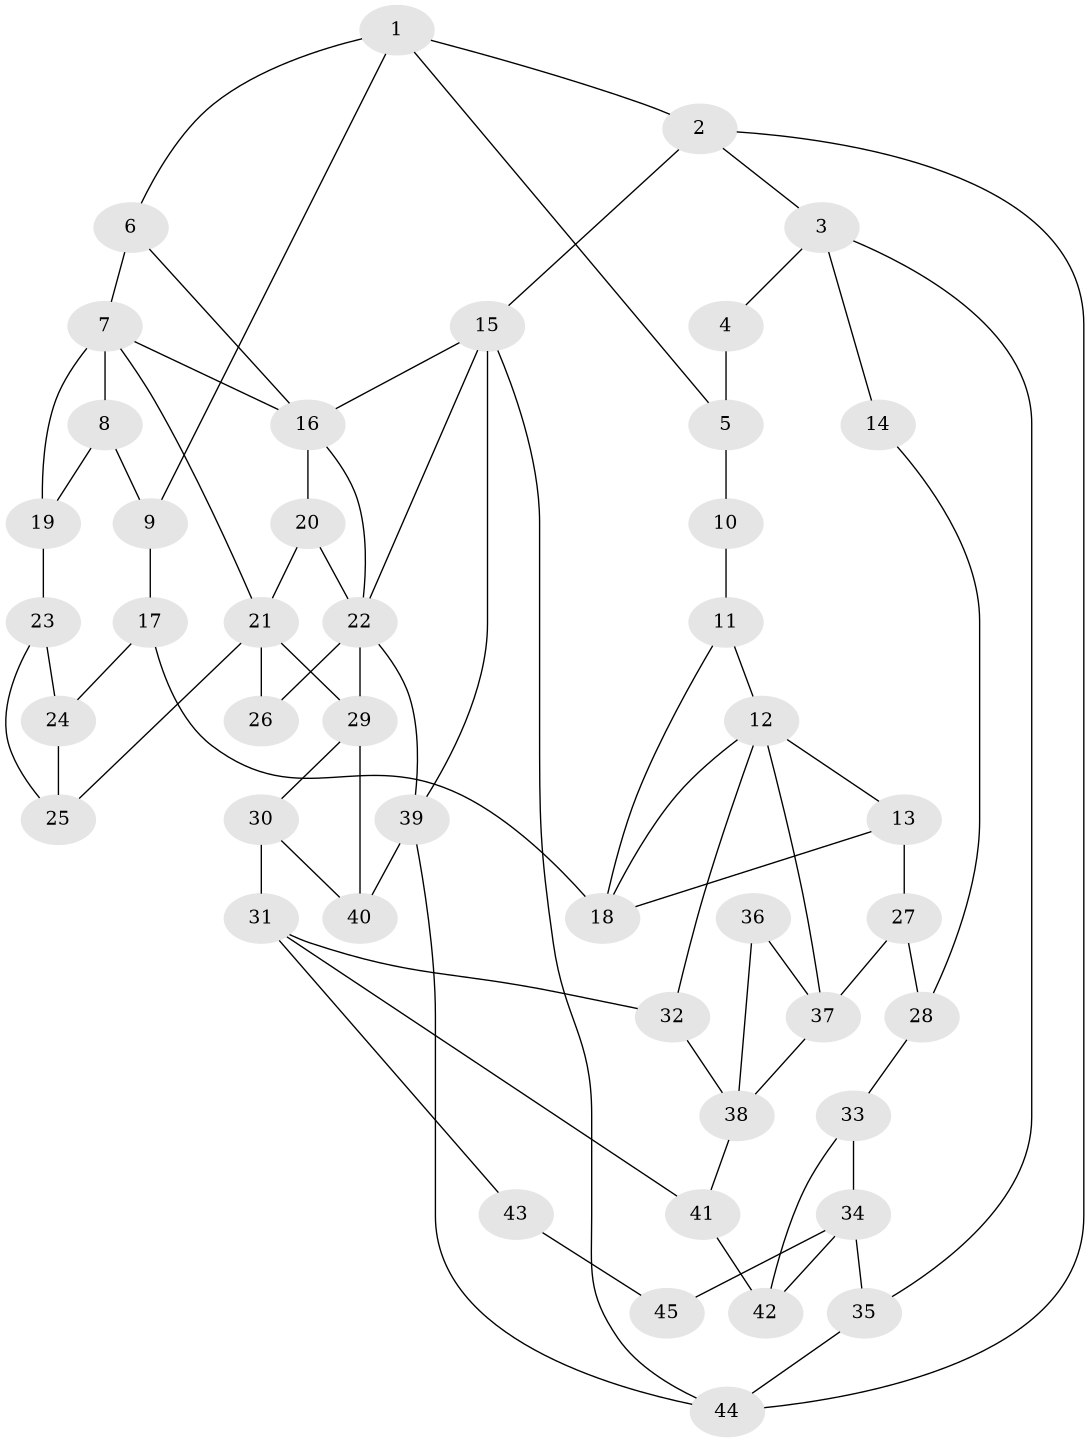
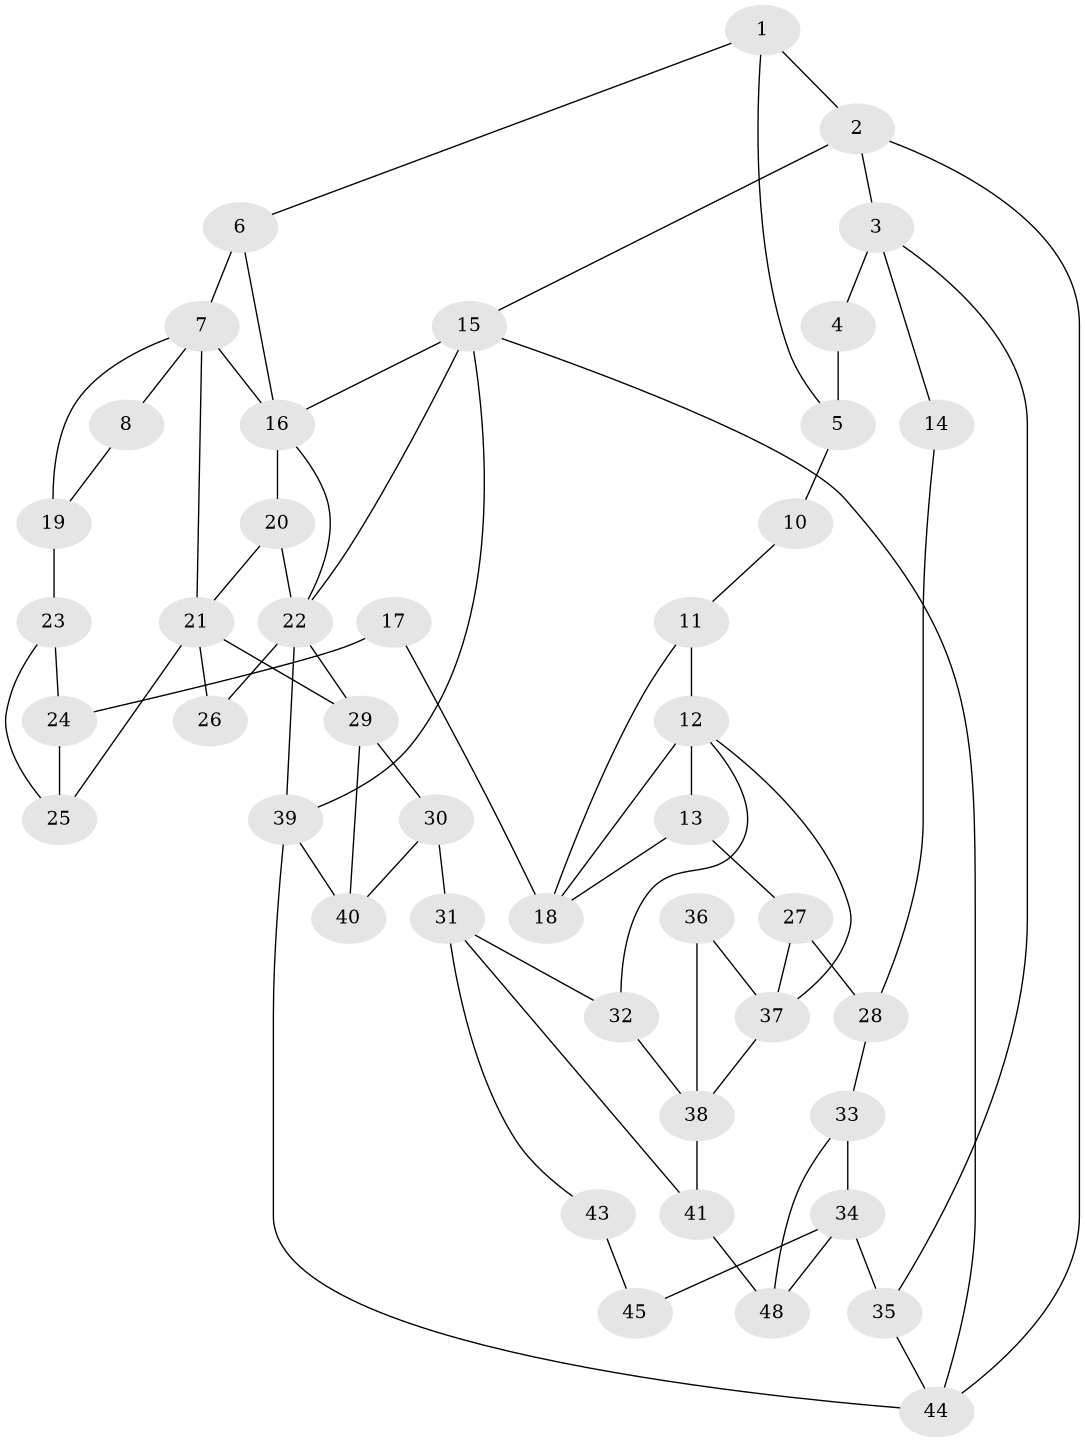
node "9": removed
node "42": label "42" -> "48"
